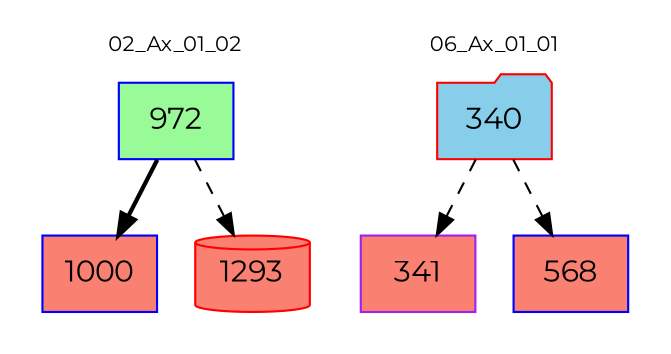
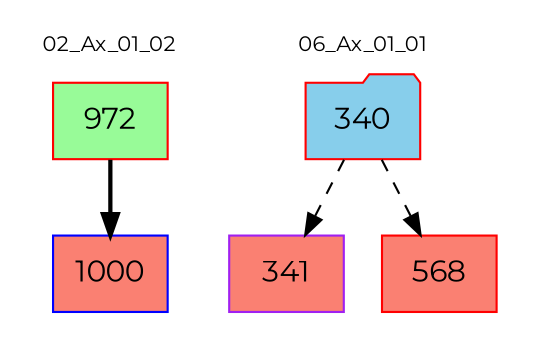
node "972": color blue -> red
node "1293": removed
node "568": color blue -> red
